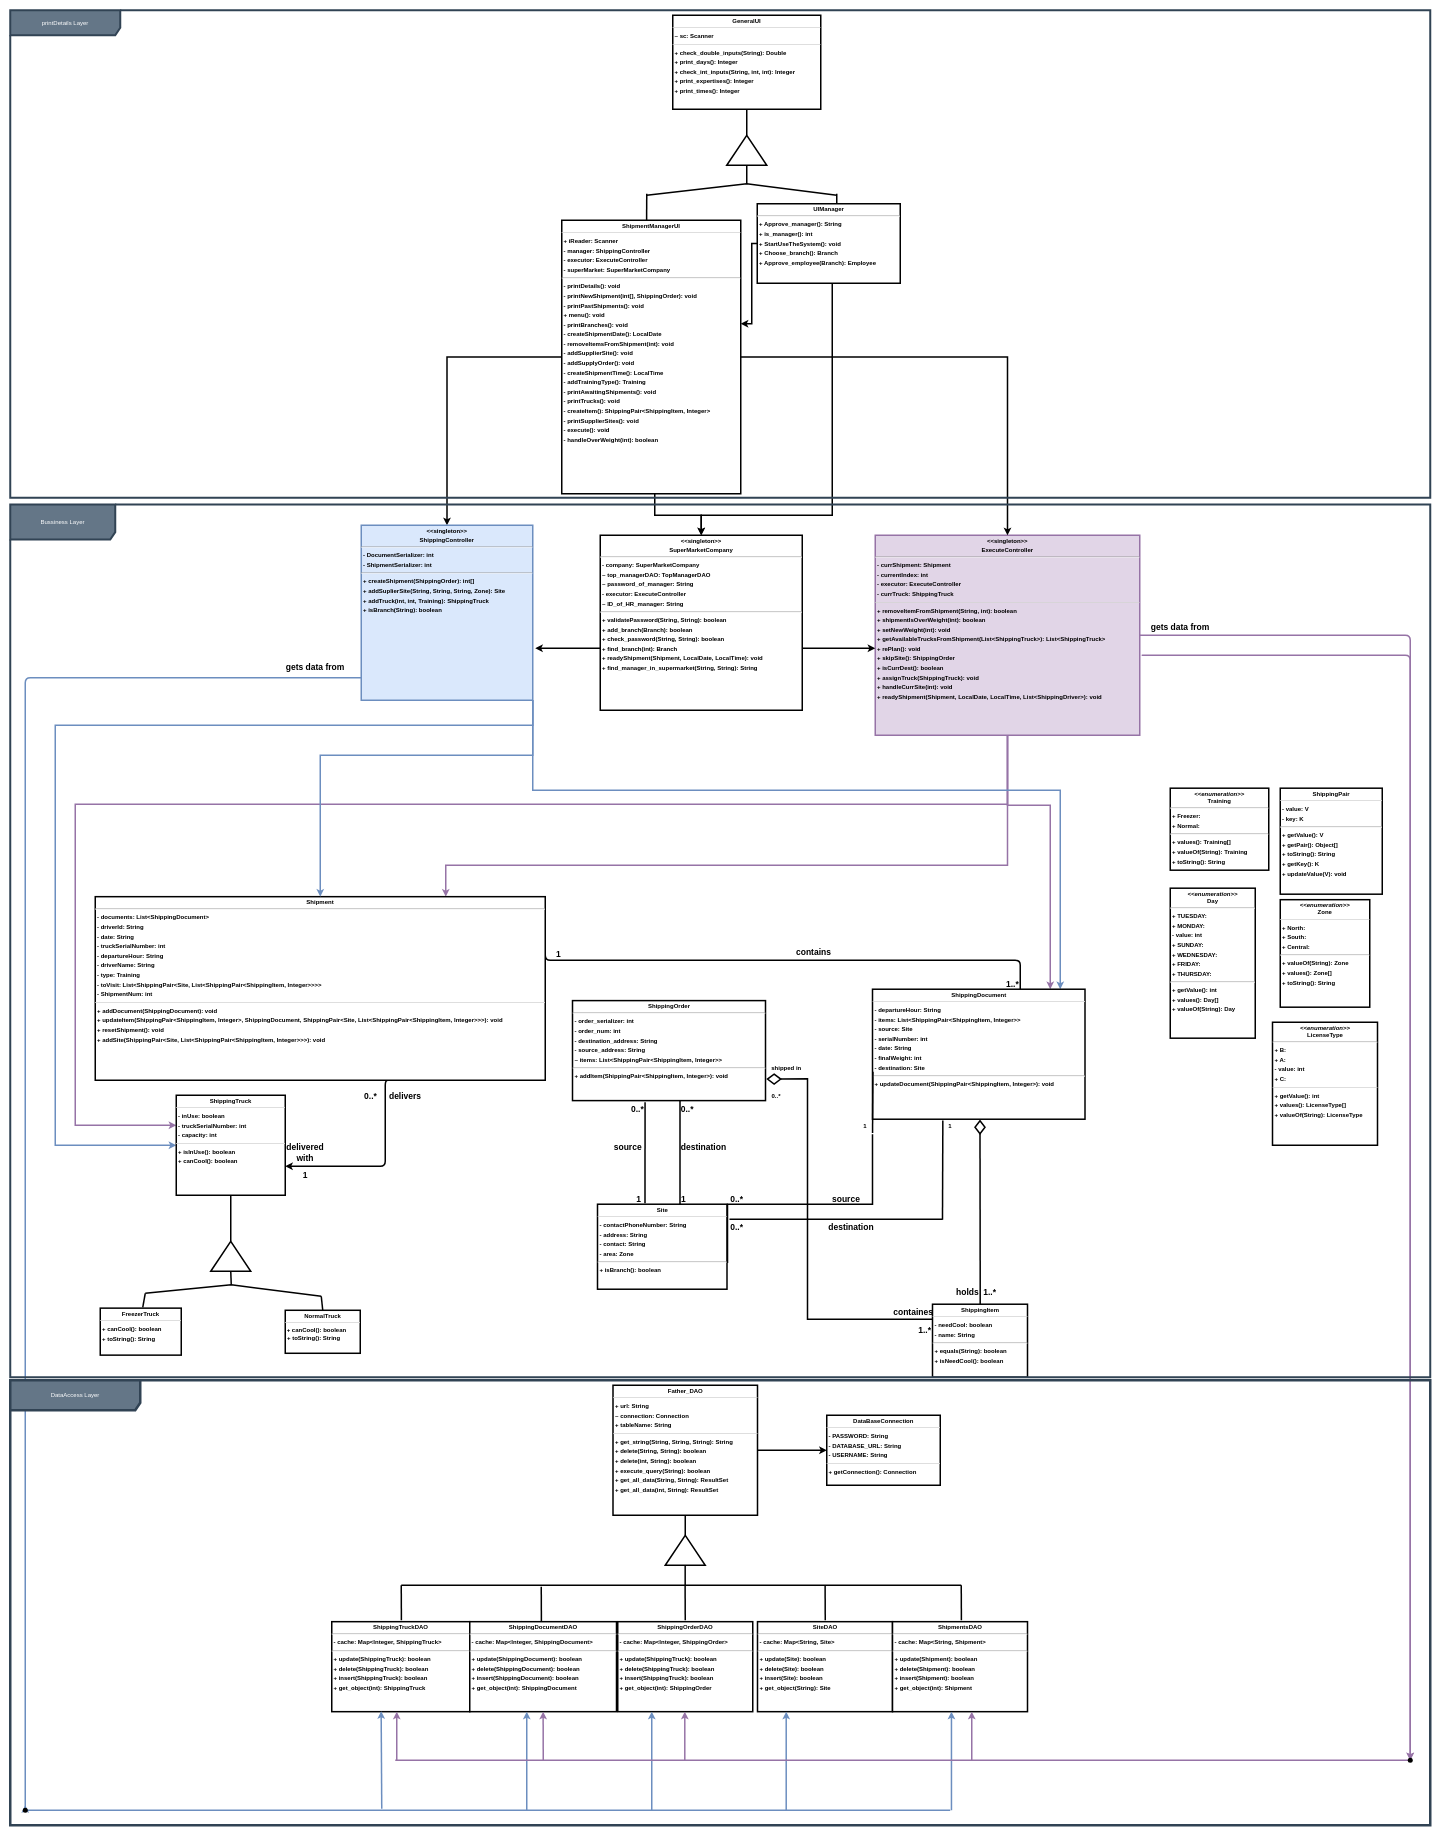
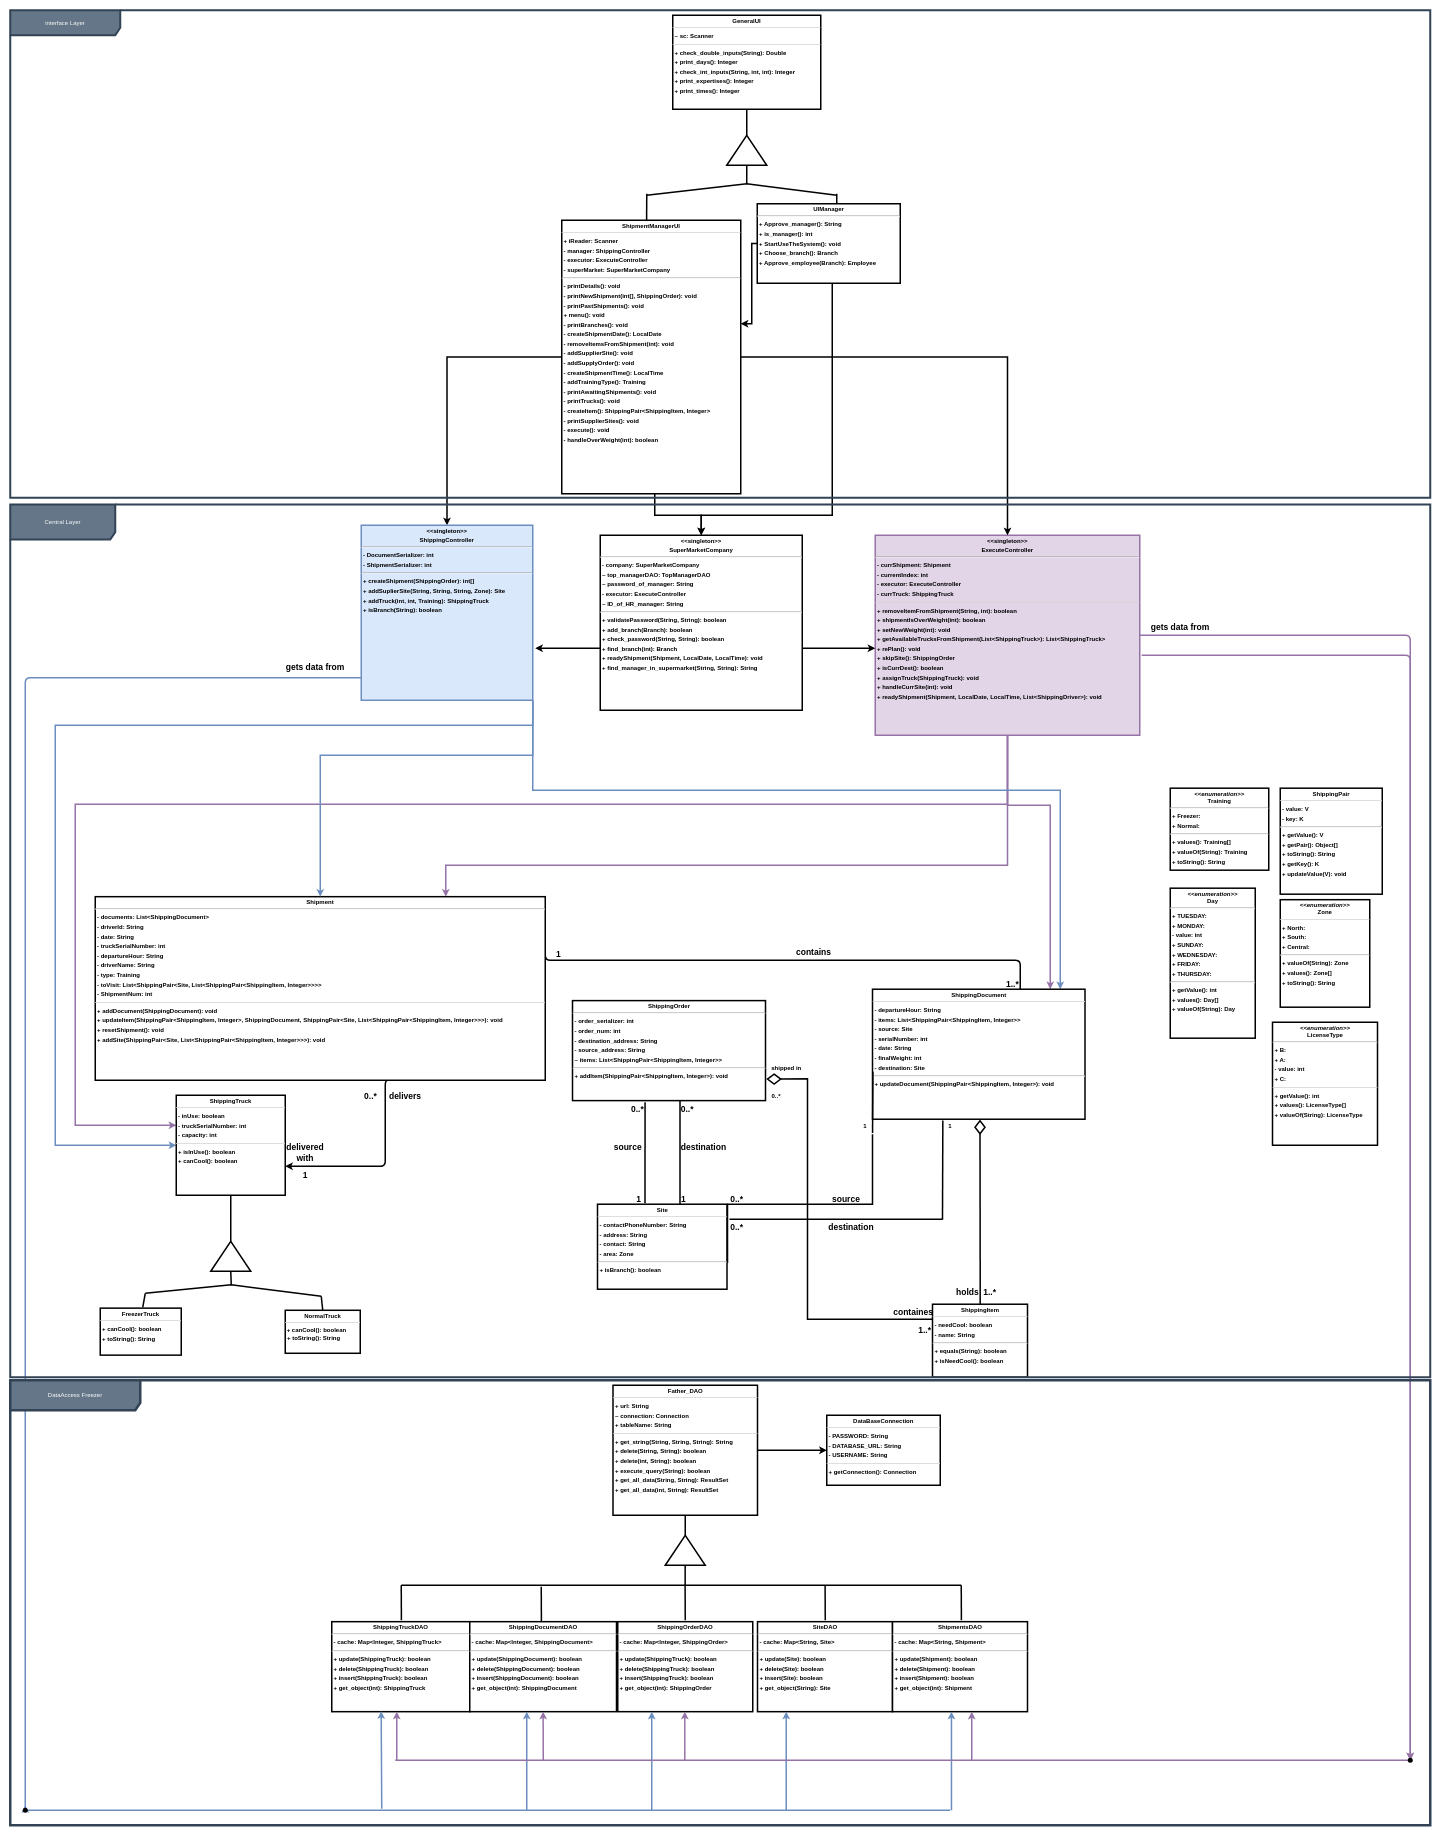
node "printDetails Layer": label "printDetails Layer" -> "interface Layer"
node "Bussiness Layer": label "Bussiness Layer" -> "Central Layer"
node "DataAccess Layer": label "DataAccess Layer" -> "DataAccess Freezer"
